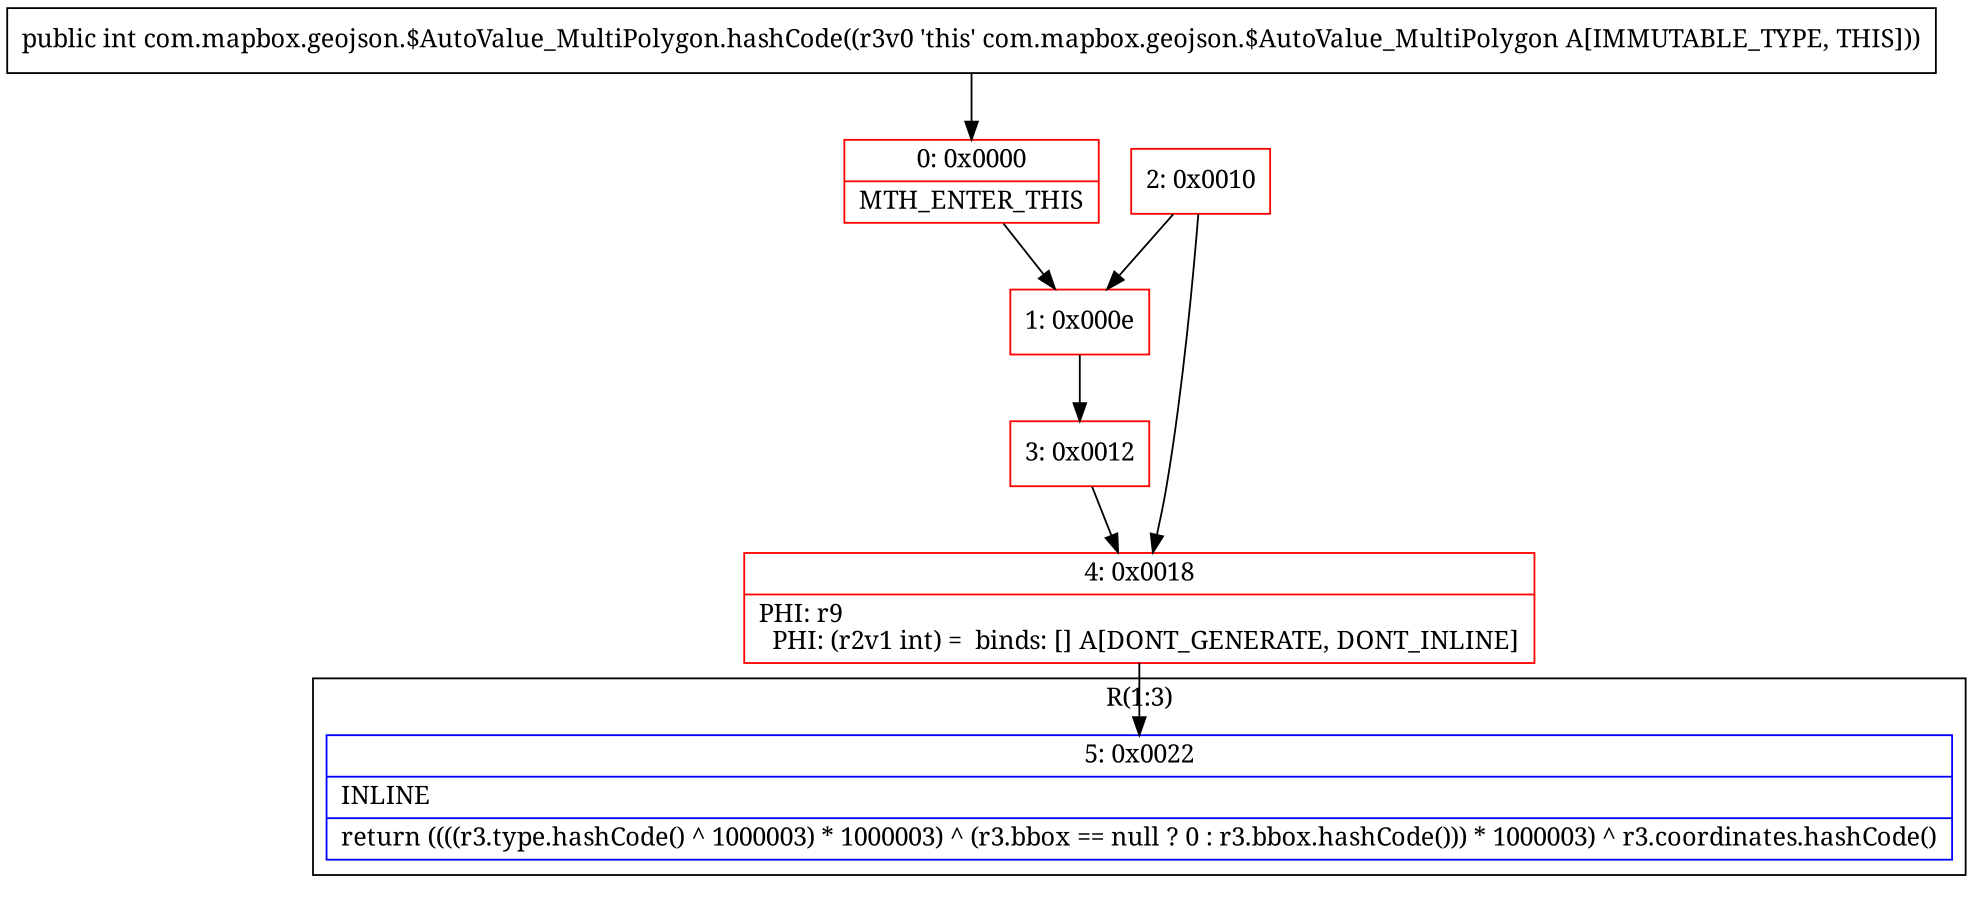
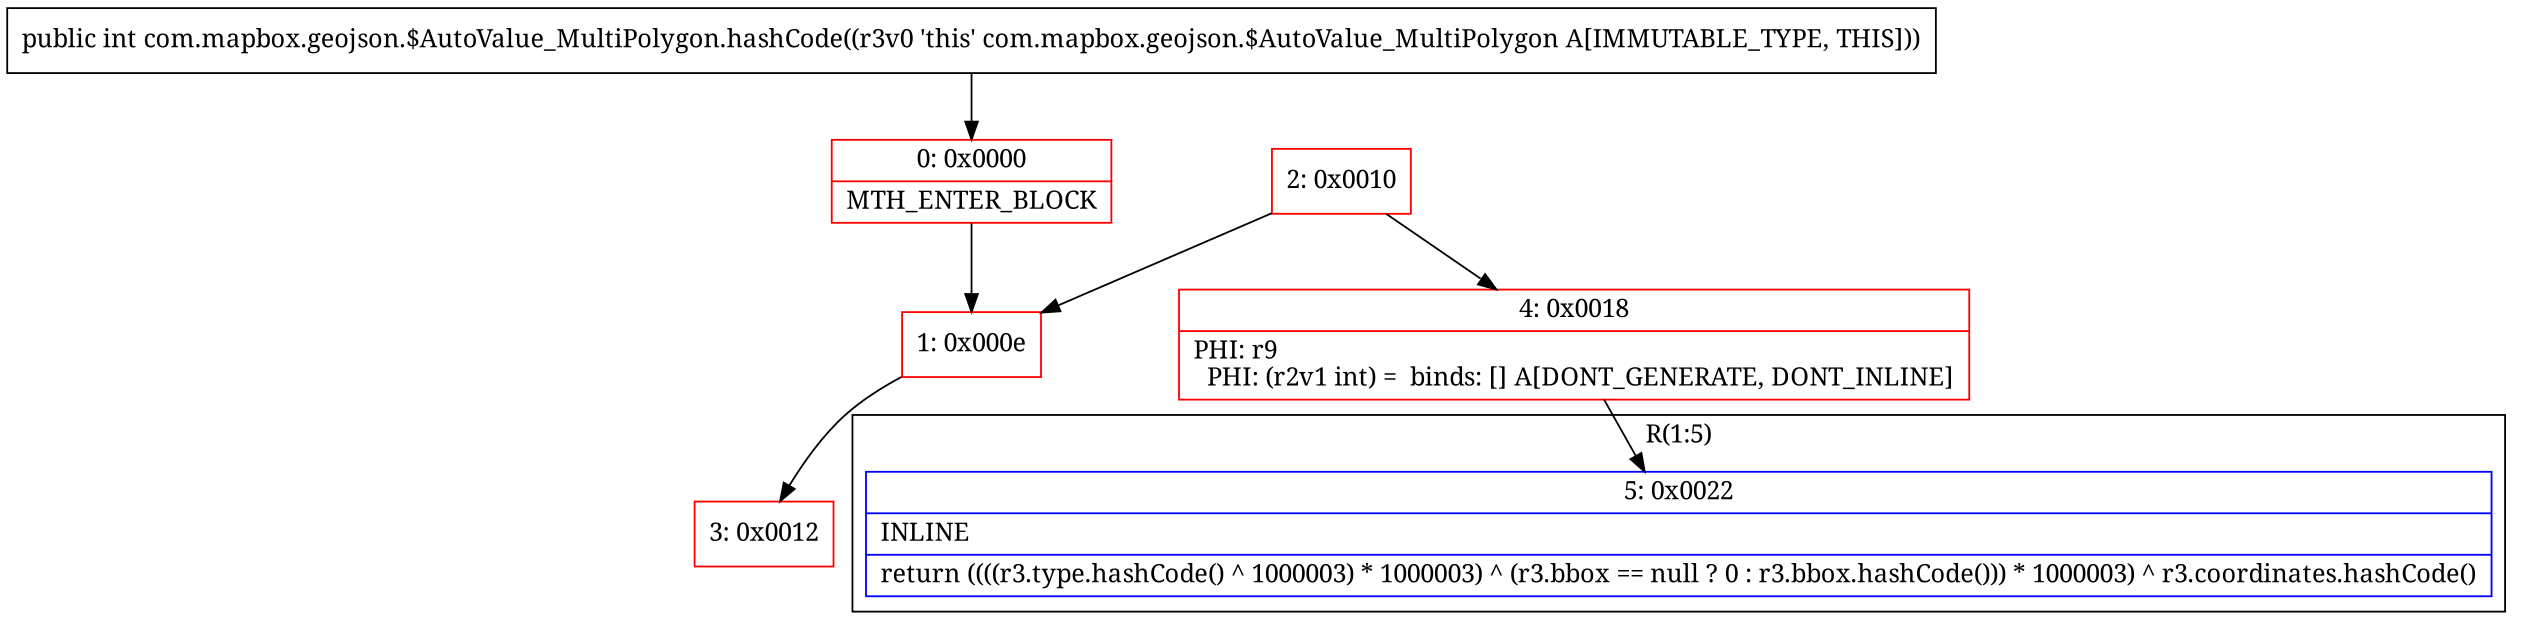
node "0: 0x0000": text "MTH_ENTER_THIS" -> "MTH_ENTER_BLOCK"
edge "3: 0x0012" -> "4: 0x0018": removed
cluster "R(1:3)": label "R(1:3)" -> "R(1:5)"
